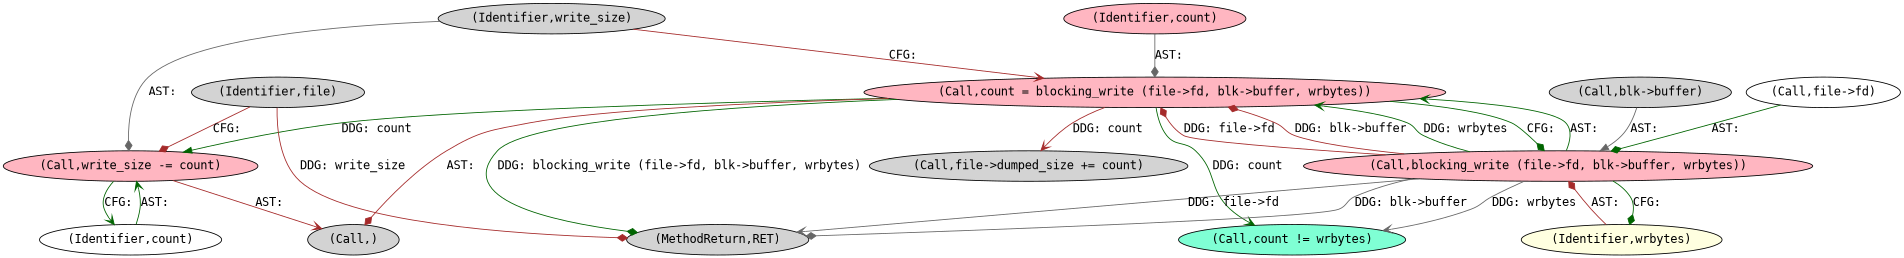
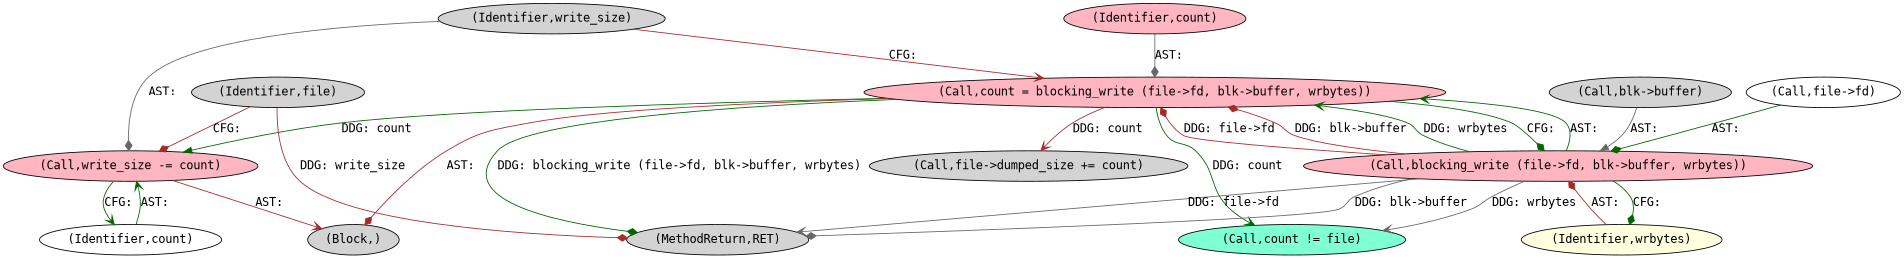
node "(Call,)": label "(Call,)" -> "(Block,)"
node "(Call,count != wrbytes)": label "(Call,count != wrbytes)" -> "(Call,count != file)"
